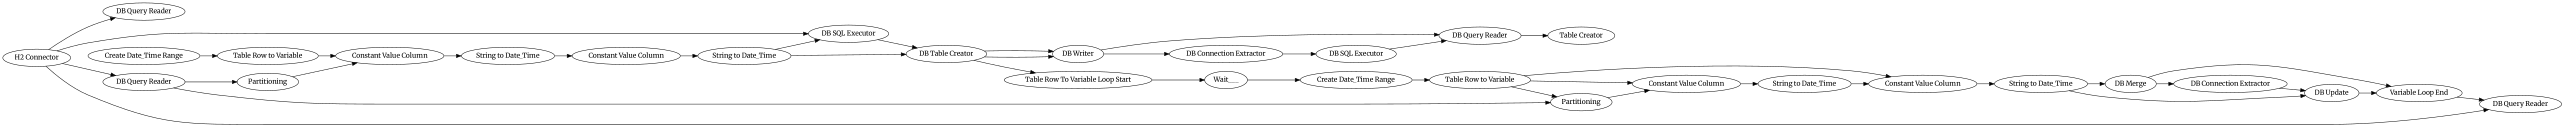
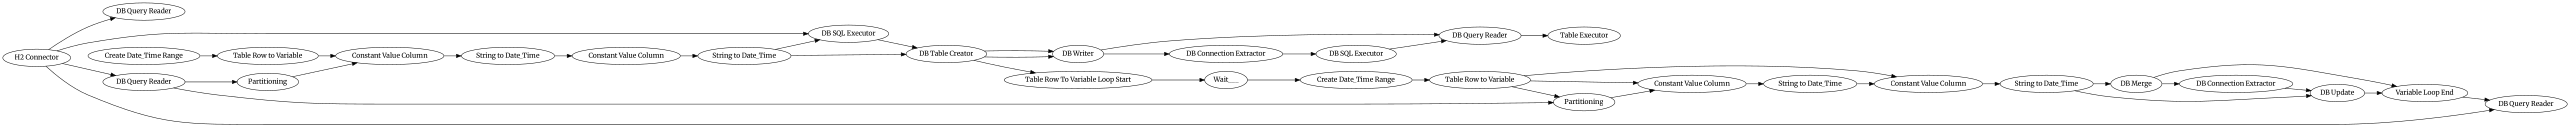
node "Table Creator": label "Table Creator" -> "Table Executor"
